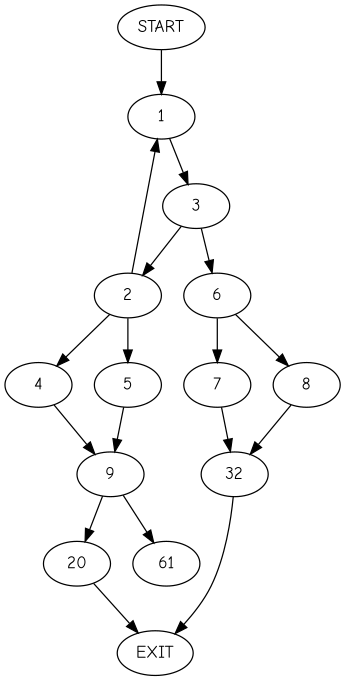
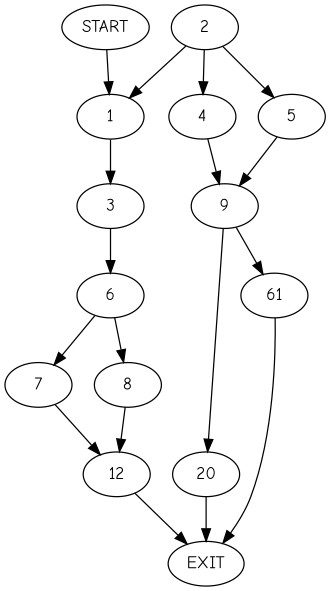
edge "3" -> "2": removed
edge "61" -> "EXIT": added
node "32": label "32" -> "12"
